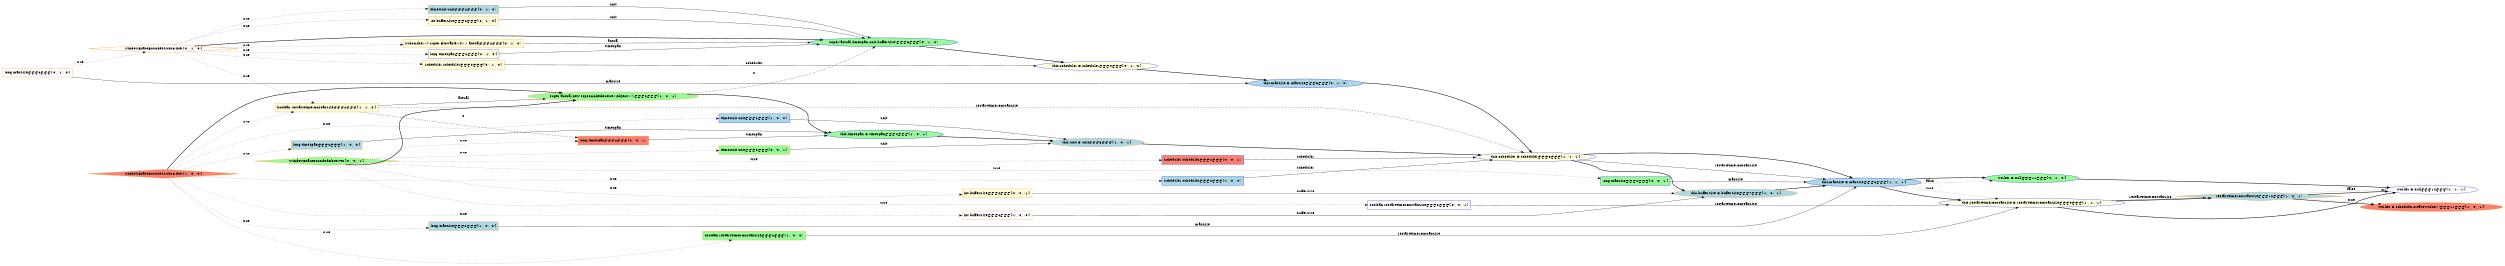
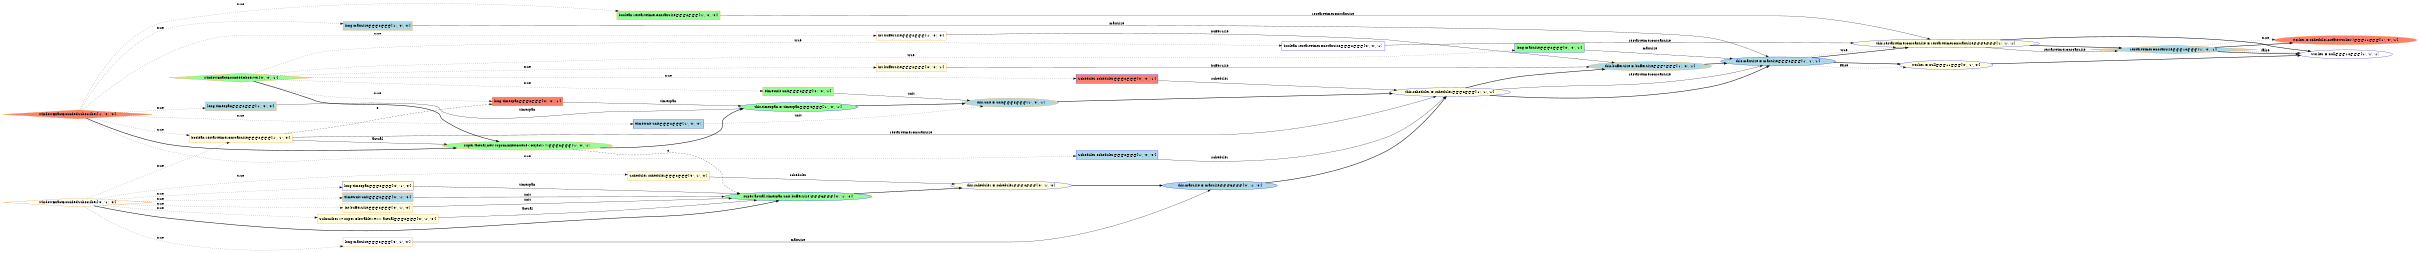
edge "long maxSize@@@2@@@['0', '1', '0']" -> "WindowExactBoundedSubscriber['0', '1', '0']": reversed
edge "boolean restartTimerOnMaxSize@@@2@@@['1', '1', '0']" -> "this.scheduler = scheduler@@@6@@@['1', '1', '1']": style dashed -> solid
edge "TimeUnit unit@@@2@@@['1', '0', '0']" -> "this.unit = unit@@@5@@@['1', '0', '1']": style solid -> dotted
node "worker = null@@@11@@@['0', '1', '0']": fillcolor palegreen -> lightyellow
